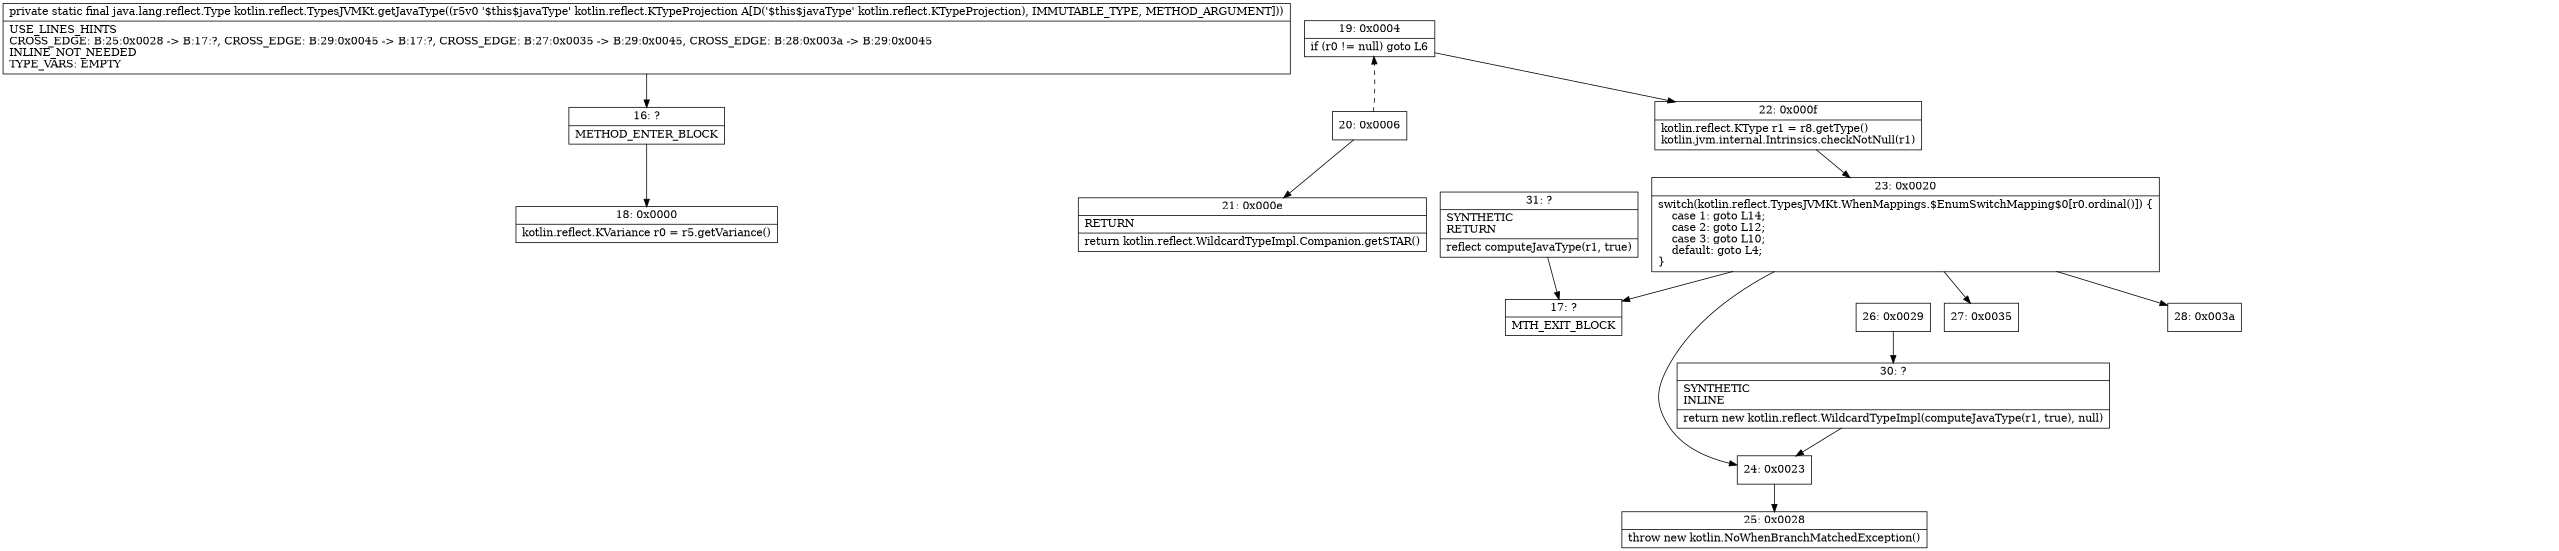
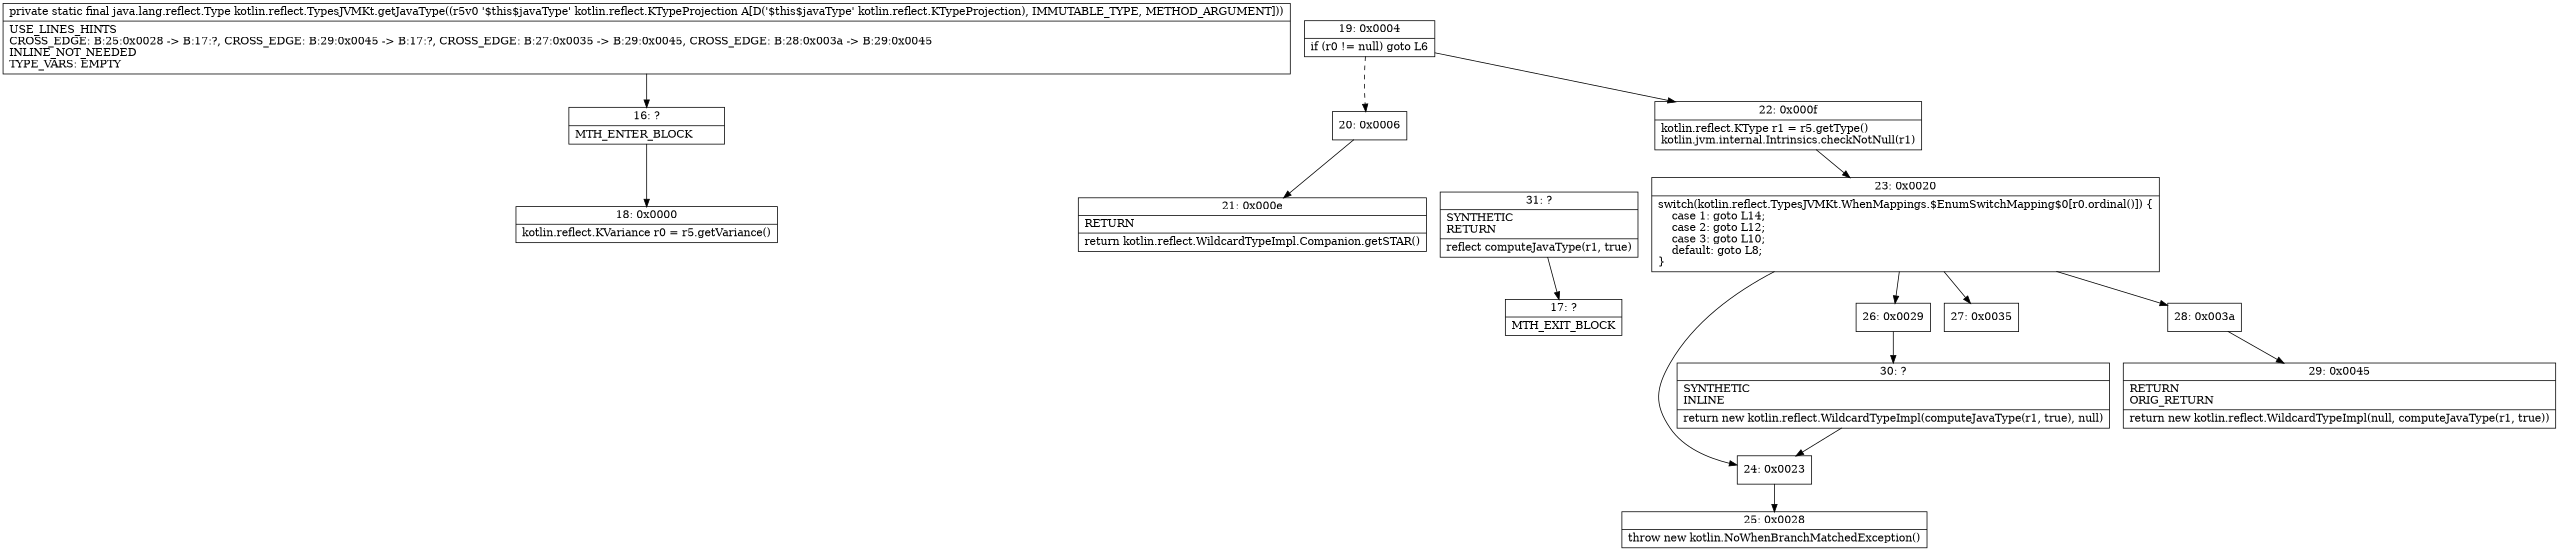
edge "20: 0x0006" -> "19: 0x0004": reversed
node "22: 0x000f": text "kotlin.reflect.KType r1 = r8.getType()" -> "kotlin.reflect.KType r1 = r5.getType()"
node "16: ?": text "METHOD_ENTER_BLOCK" -> "MTH_ENTER_BLOCK"
node "23: 0x0020": text "default: goto L4;" -> "default: goto L8;"
edge "23: 0x0020" -> "17: ?": now "23: 0x0020" -> "26: 0x0029"
node "29: 0x0045": added
